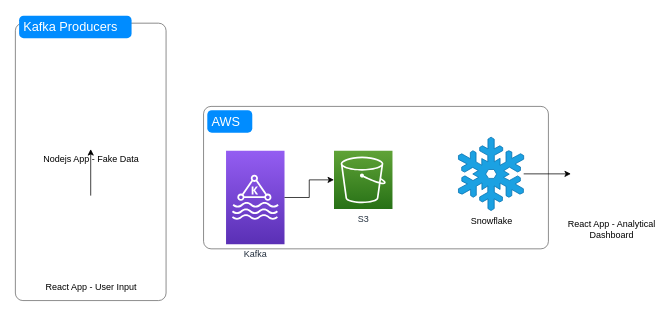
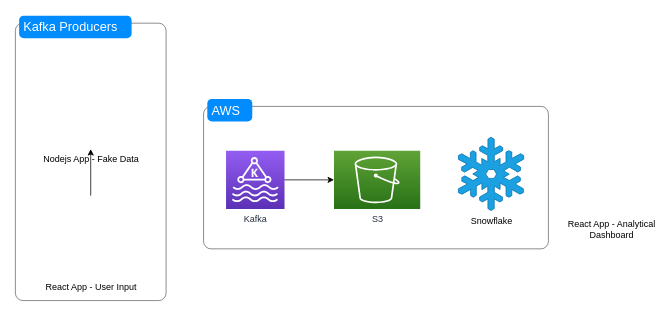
node "AWS": moved (230, 121) -> (230, 110)
edge "Snowflake" -> "React App - Analytical Dashboard": removed
node "S3": size 59x59 -> 86x59
node "Kafka": size 59x94 -> 59x59
